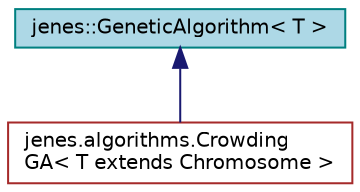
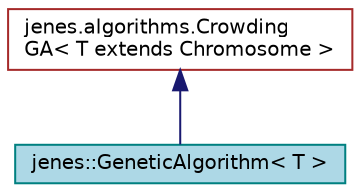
edge "jenes.algorithms.Crowding GA< T extends Chromosome >" -> "jenes::GeneticAlgorithm< T >": reversed
